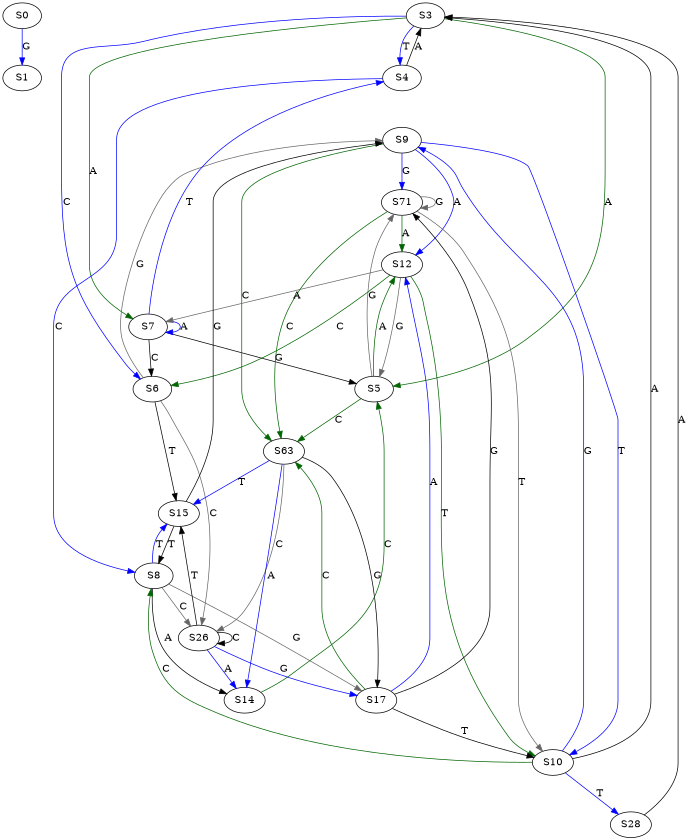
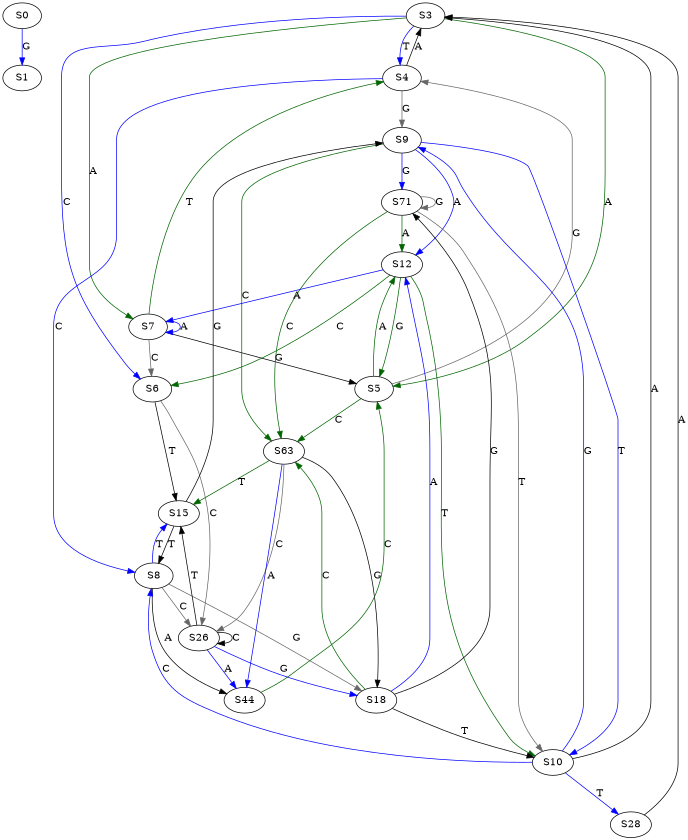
edge "S7" -> "S4": color blue -> darkgreen
edge "S6" -> "S9": now "S4" -> "S9"
edge "S12" -> "S7": color gray40 -> blue
edge "S5" -> "S71": now "S5" -> "S4"
edge "S12" -> "S5": color gray40 -> darkgreen
edge "S7" -> "S6": color black -> gray40
edge "S63" -> "S15": color blue -> darkgreen
node "S14": label "S14" -> "S44"
node "S17": label "S17" -> "S18"
edge "S10" -> "S8": color darkgreen -> blue
